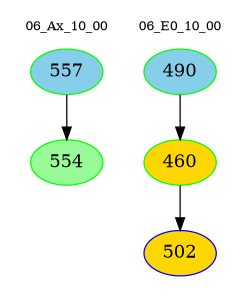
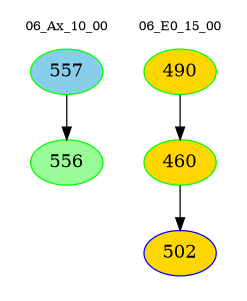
cluster "06_E0_10_00": label "06_E0_10_00" -> "06_E0_15_00"
node "490": fillcolor skyblue -> gold
node "554": label "554" -> "556"
